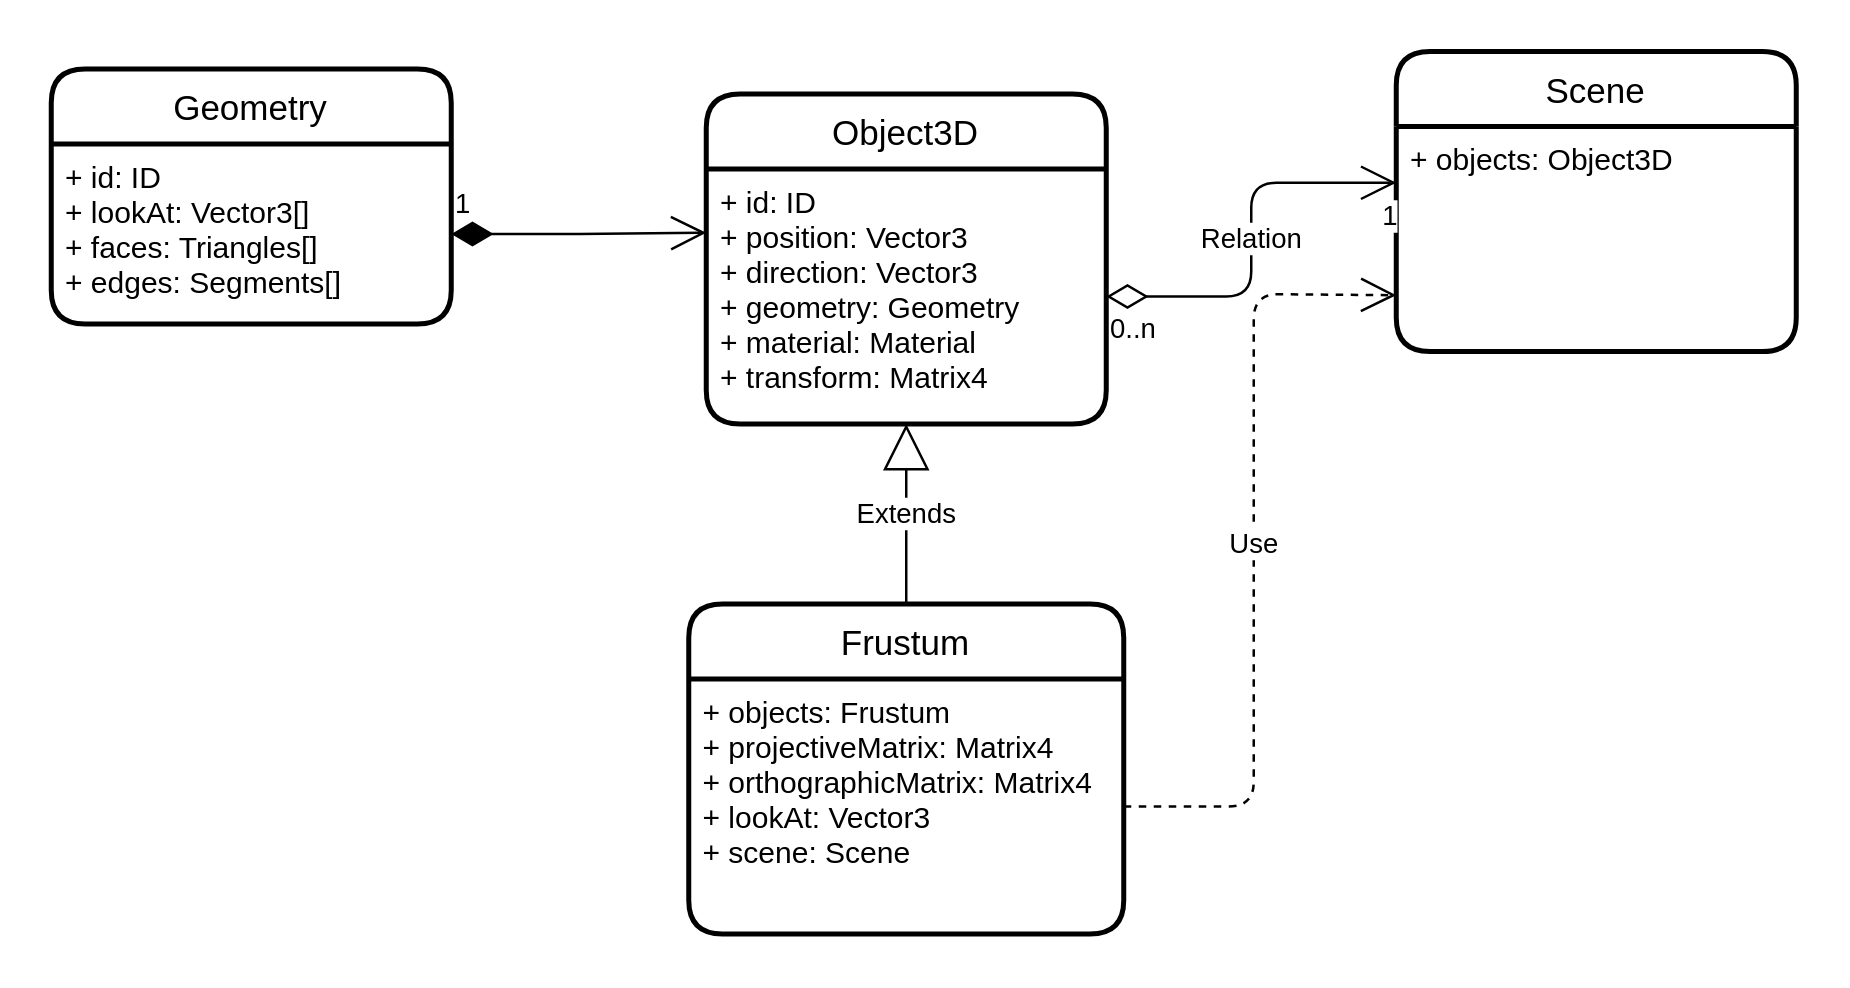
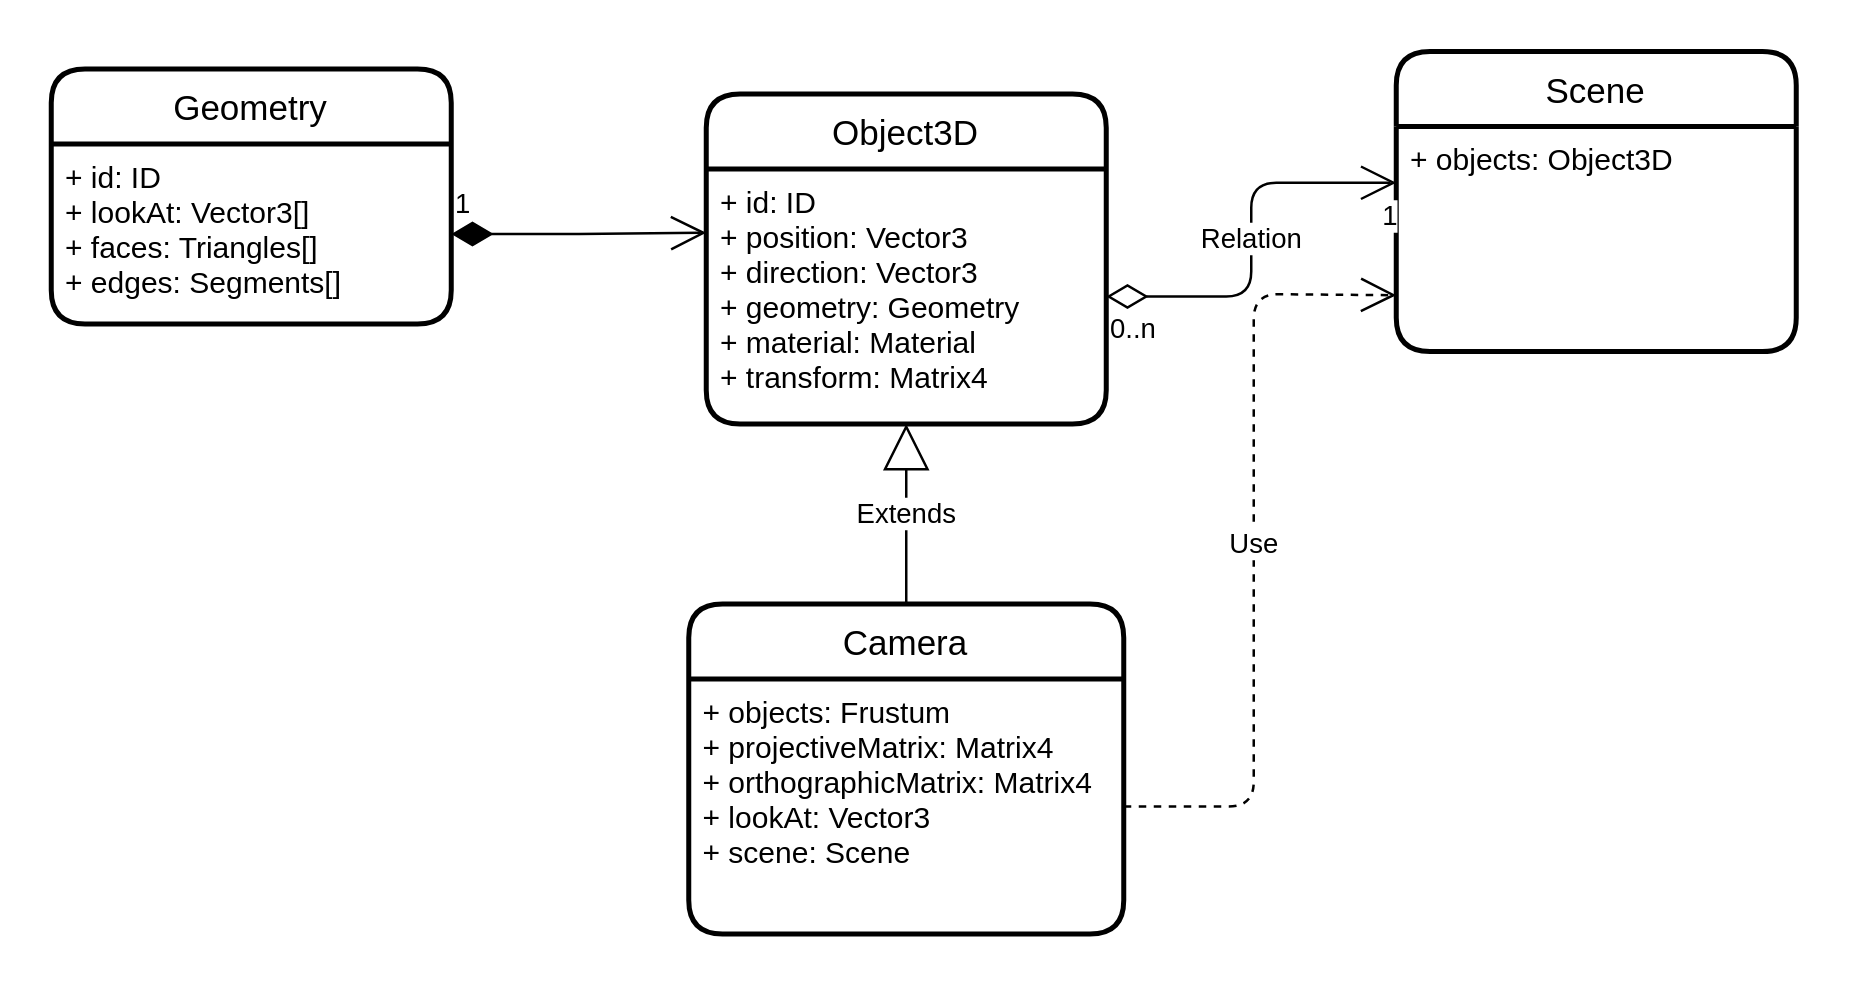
node "Frustum": label "Frustum" -> "Camera"
